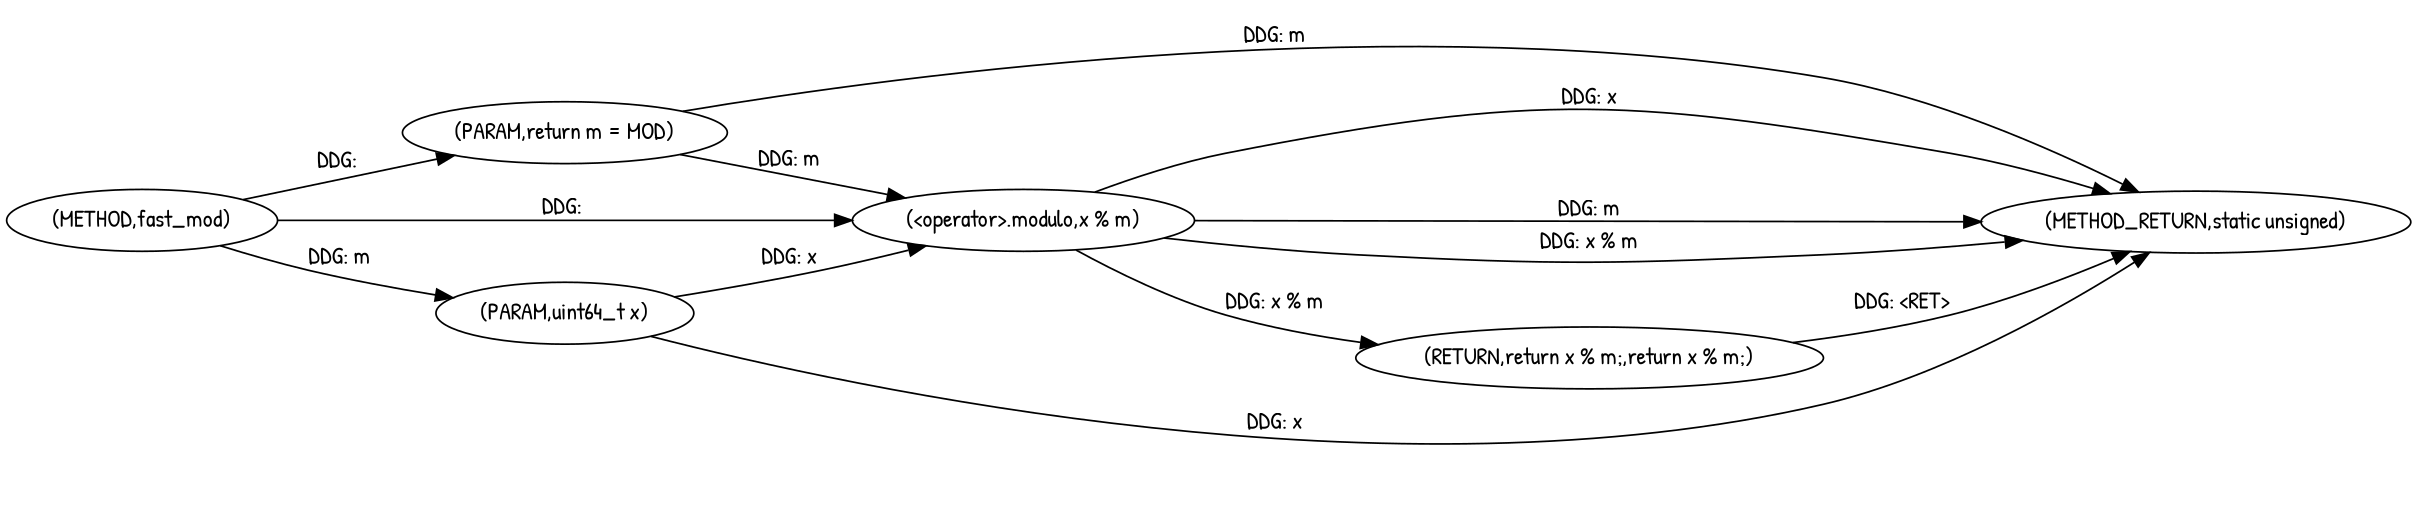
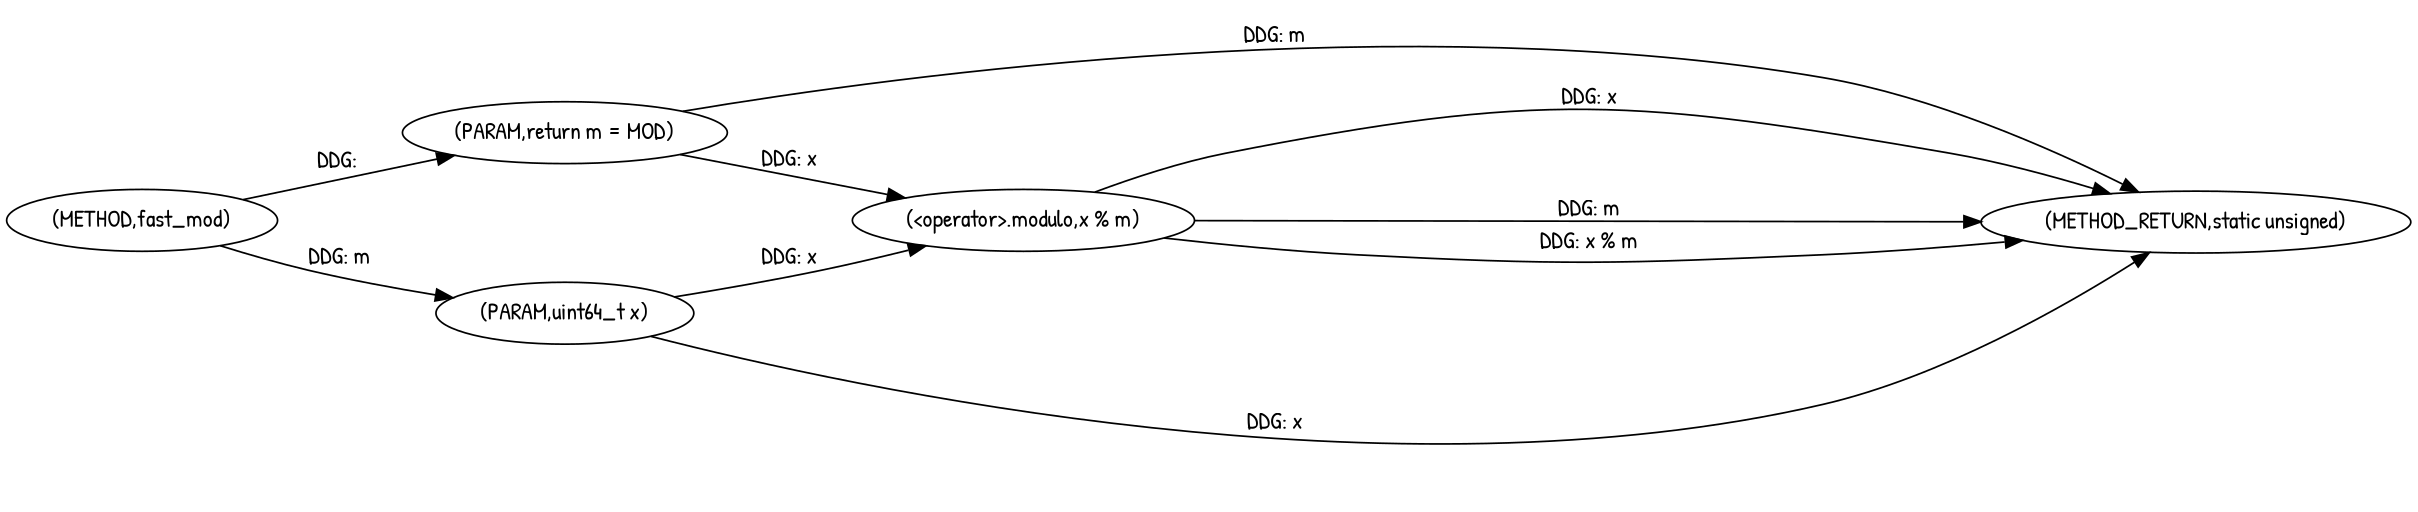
edge "(PARAM,return m = MOD)" -> "(<operator>.modulo,x % m)": label "DDG: m" -> "DDG: x"
edge "(METHOD,fast_mod)" -> "(<operator>.modulo,x % m)": removed, label "DDG:"
node "(RETURN,return x % m;,return x % m;)": removed
